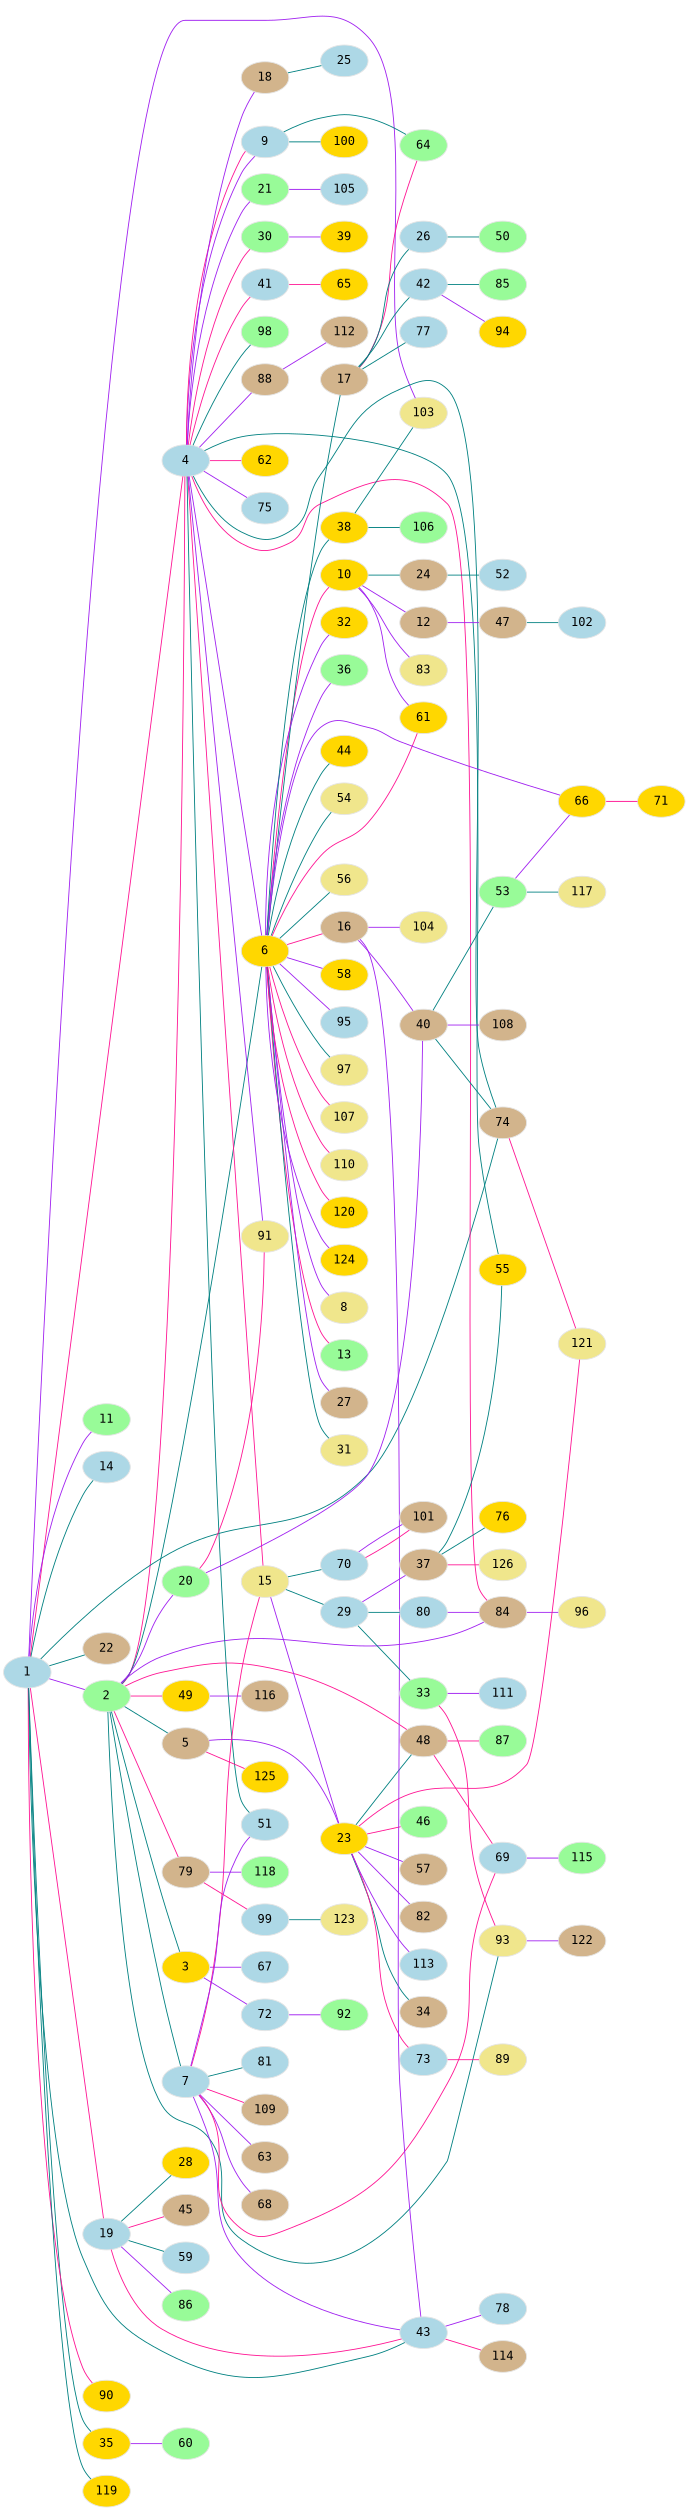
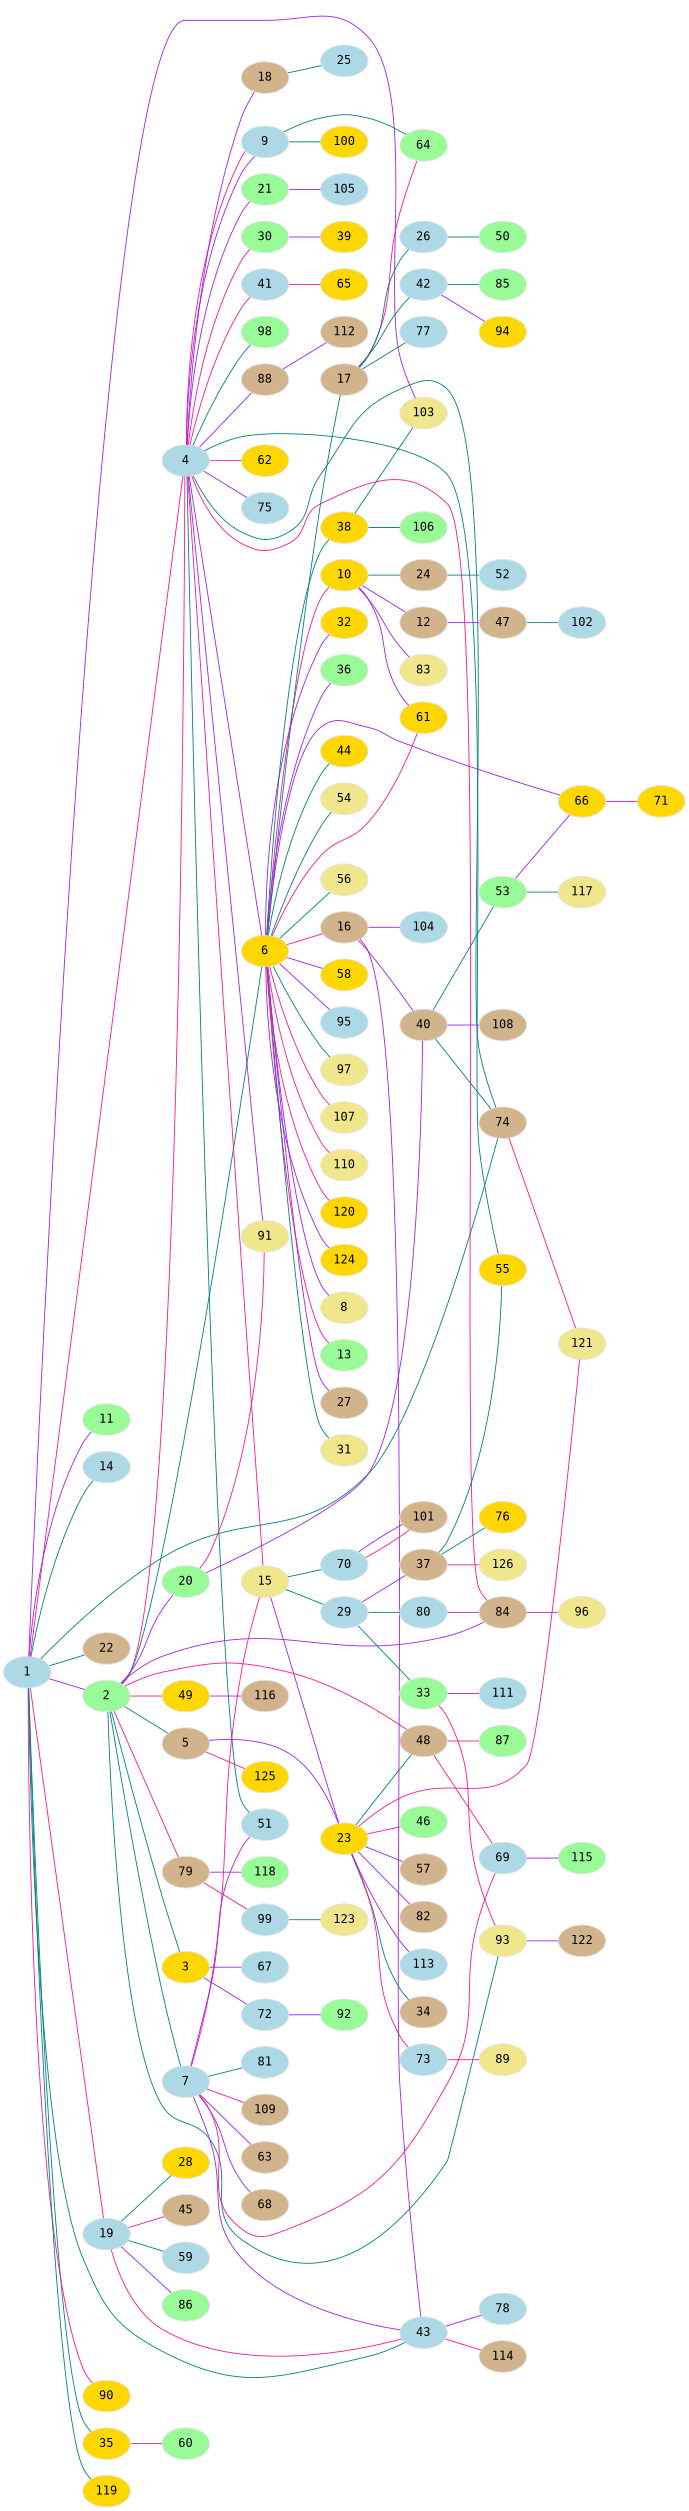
node "104": fillcolor khaki -> lightblue
